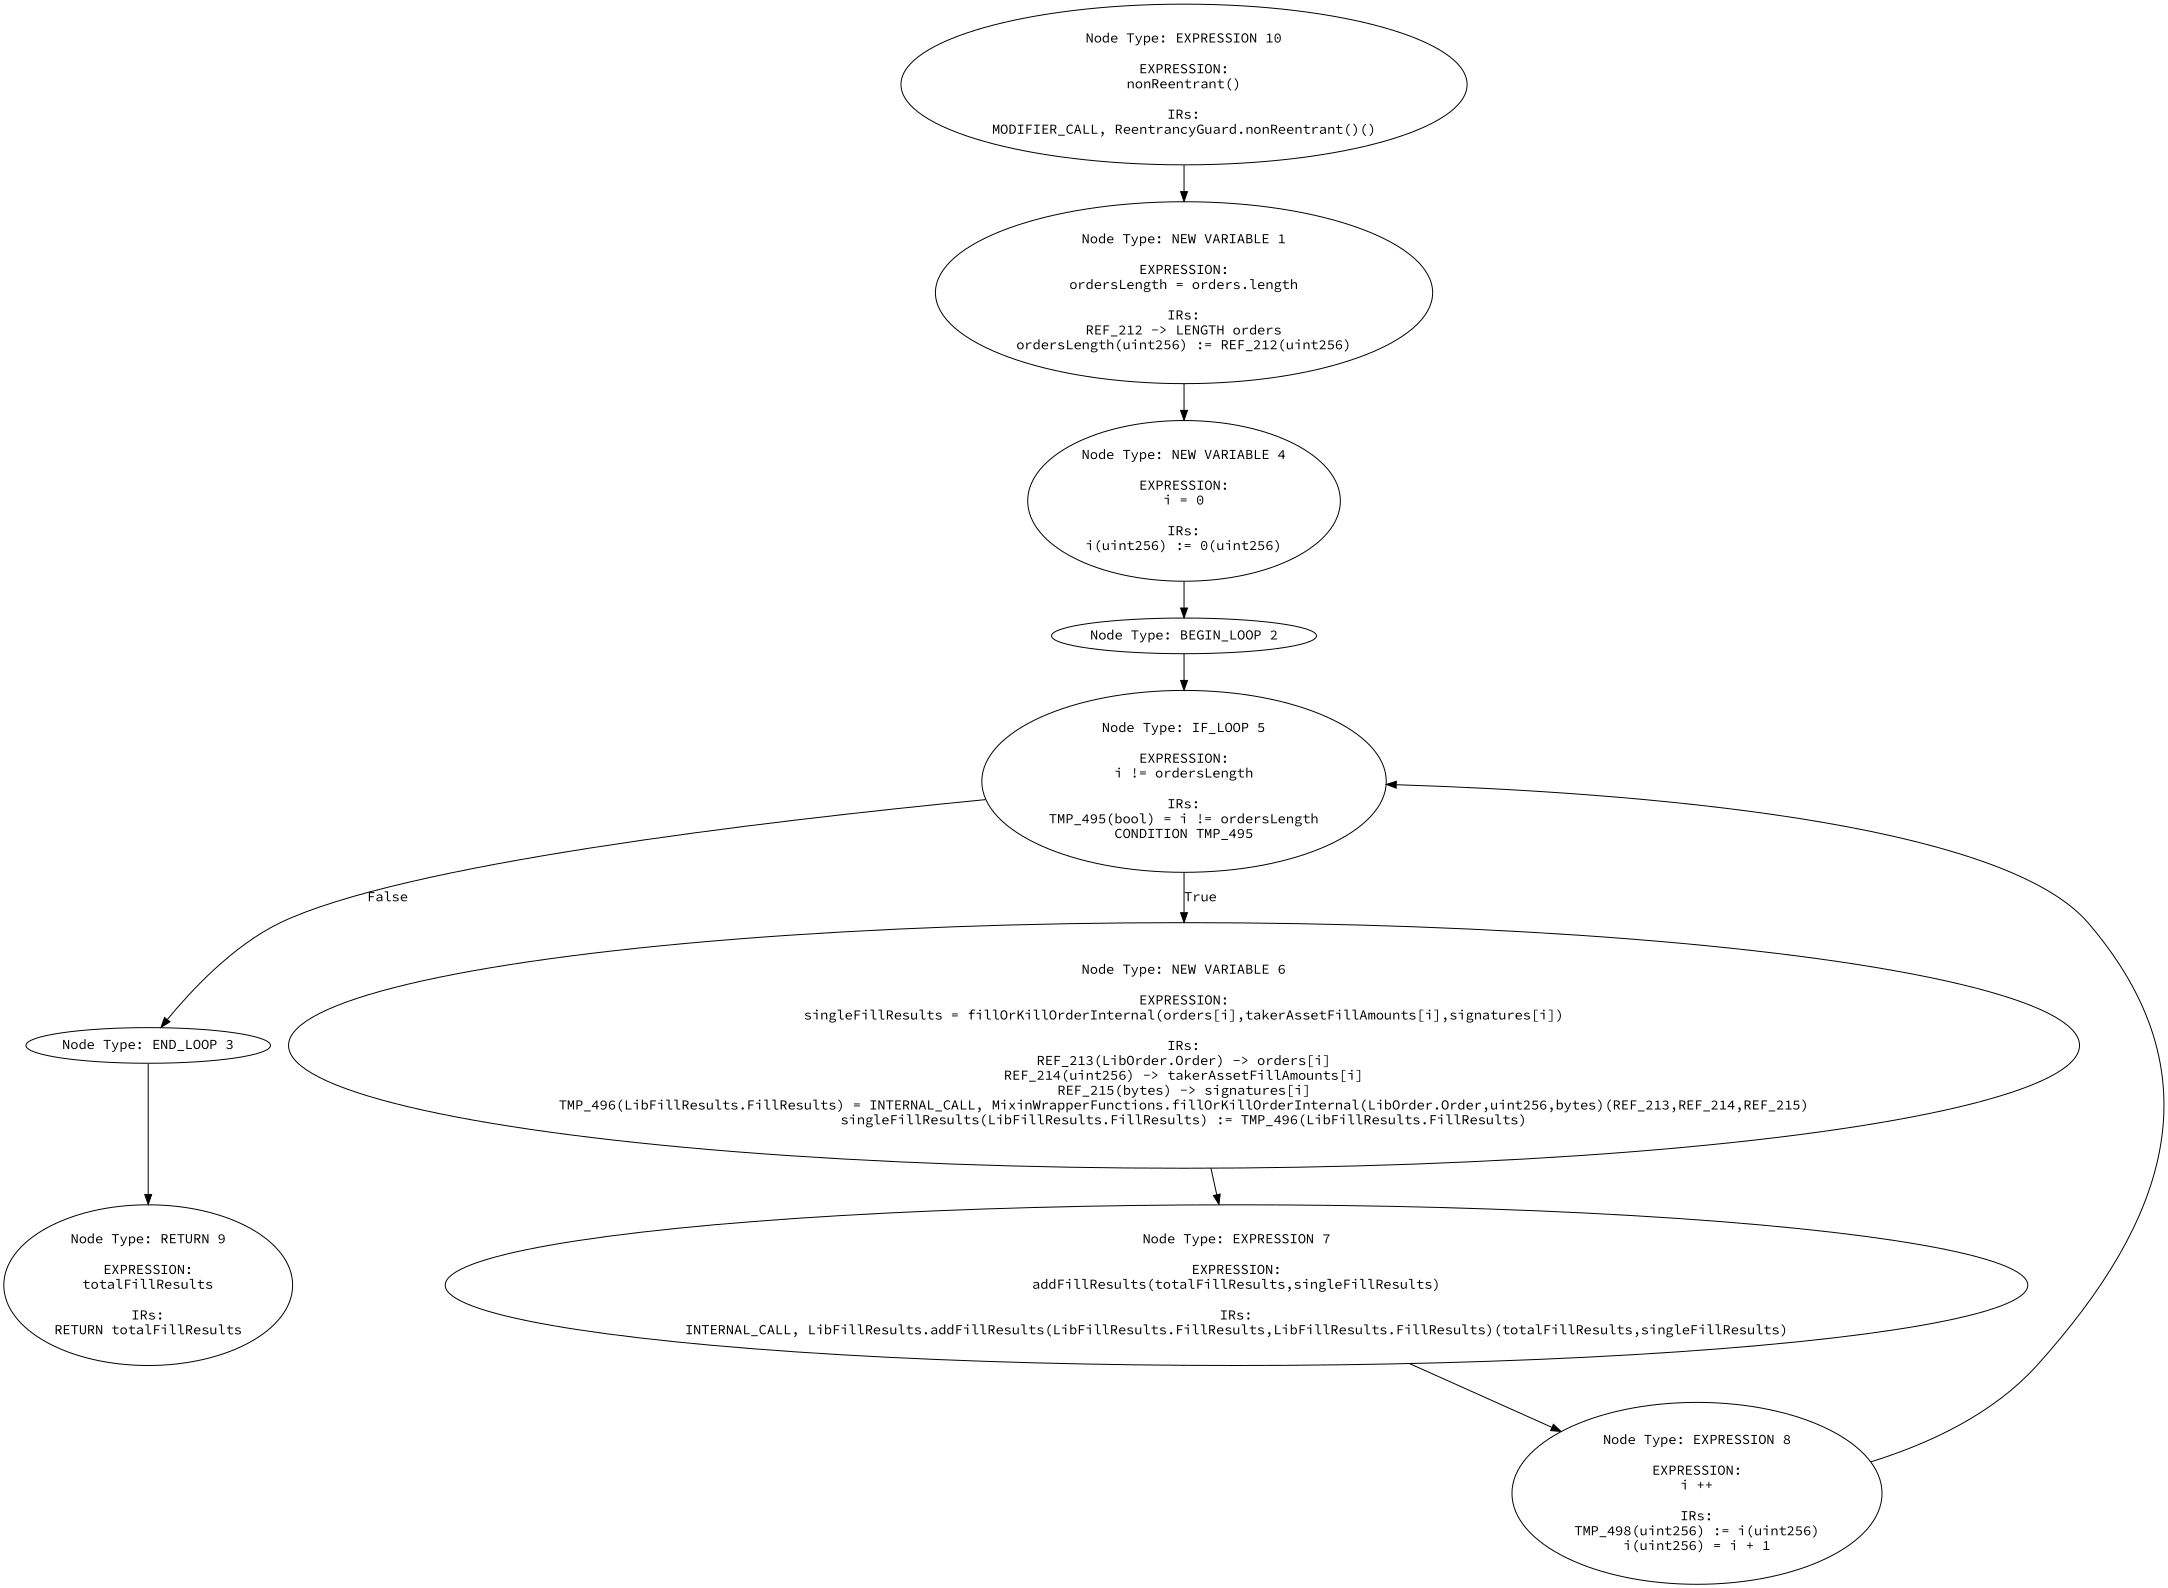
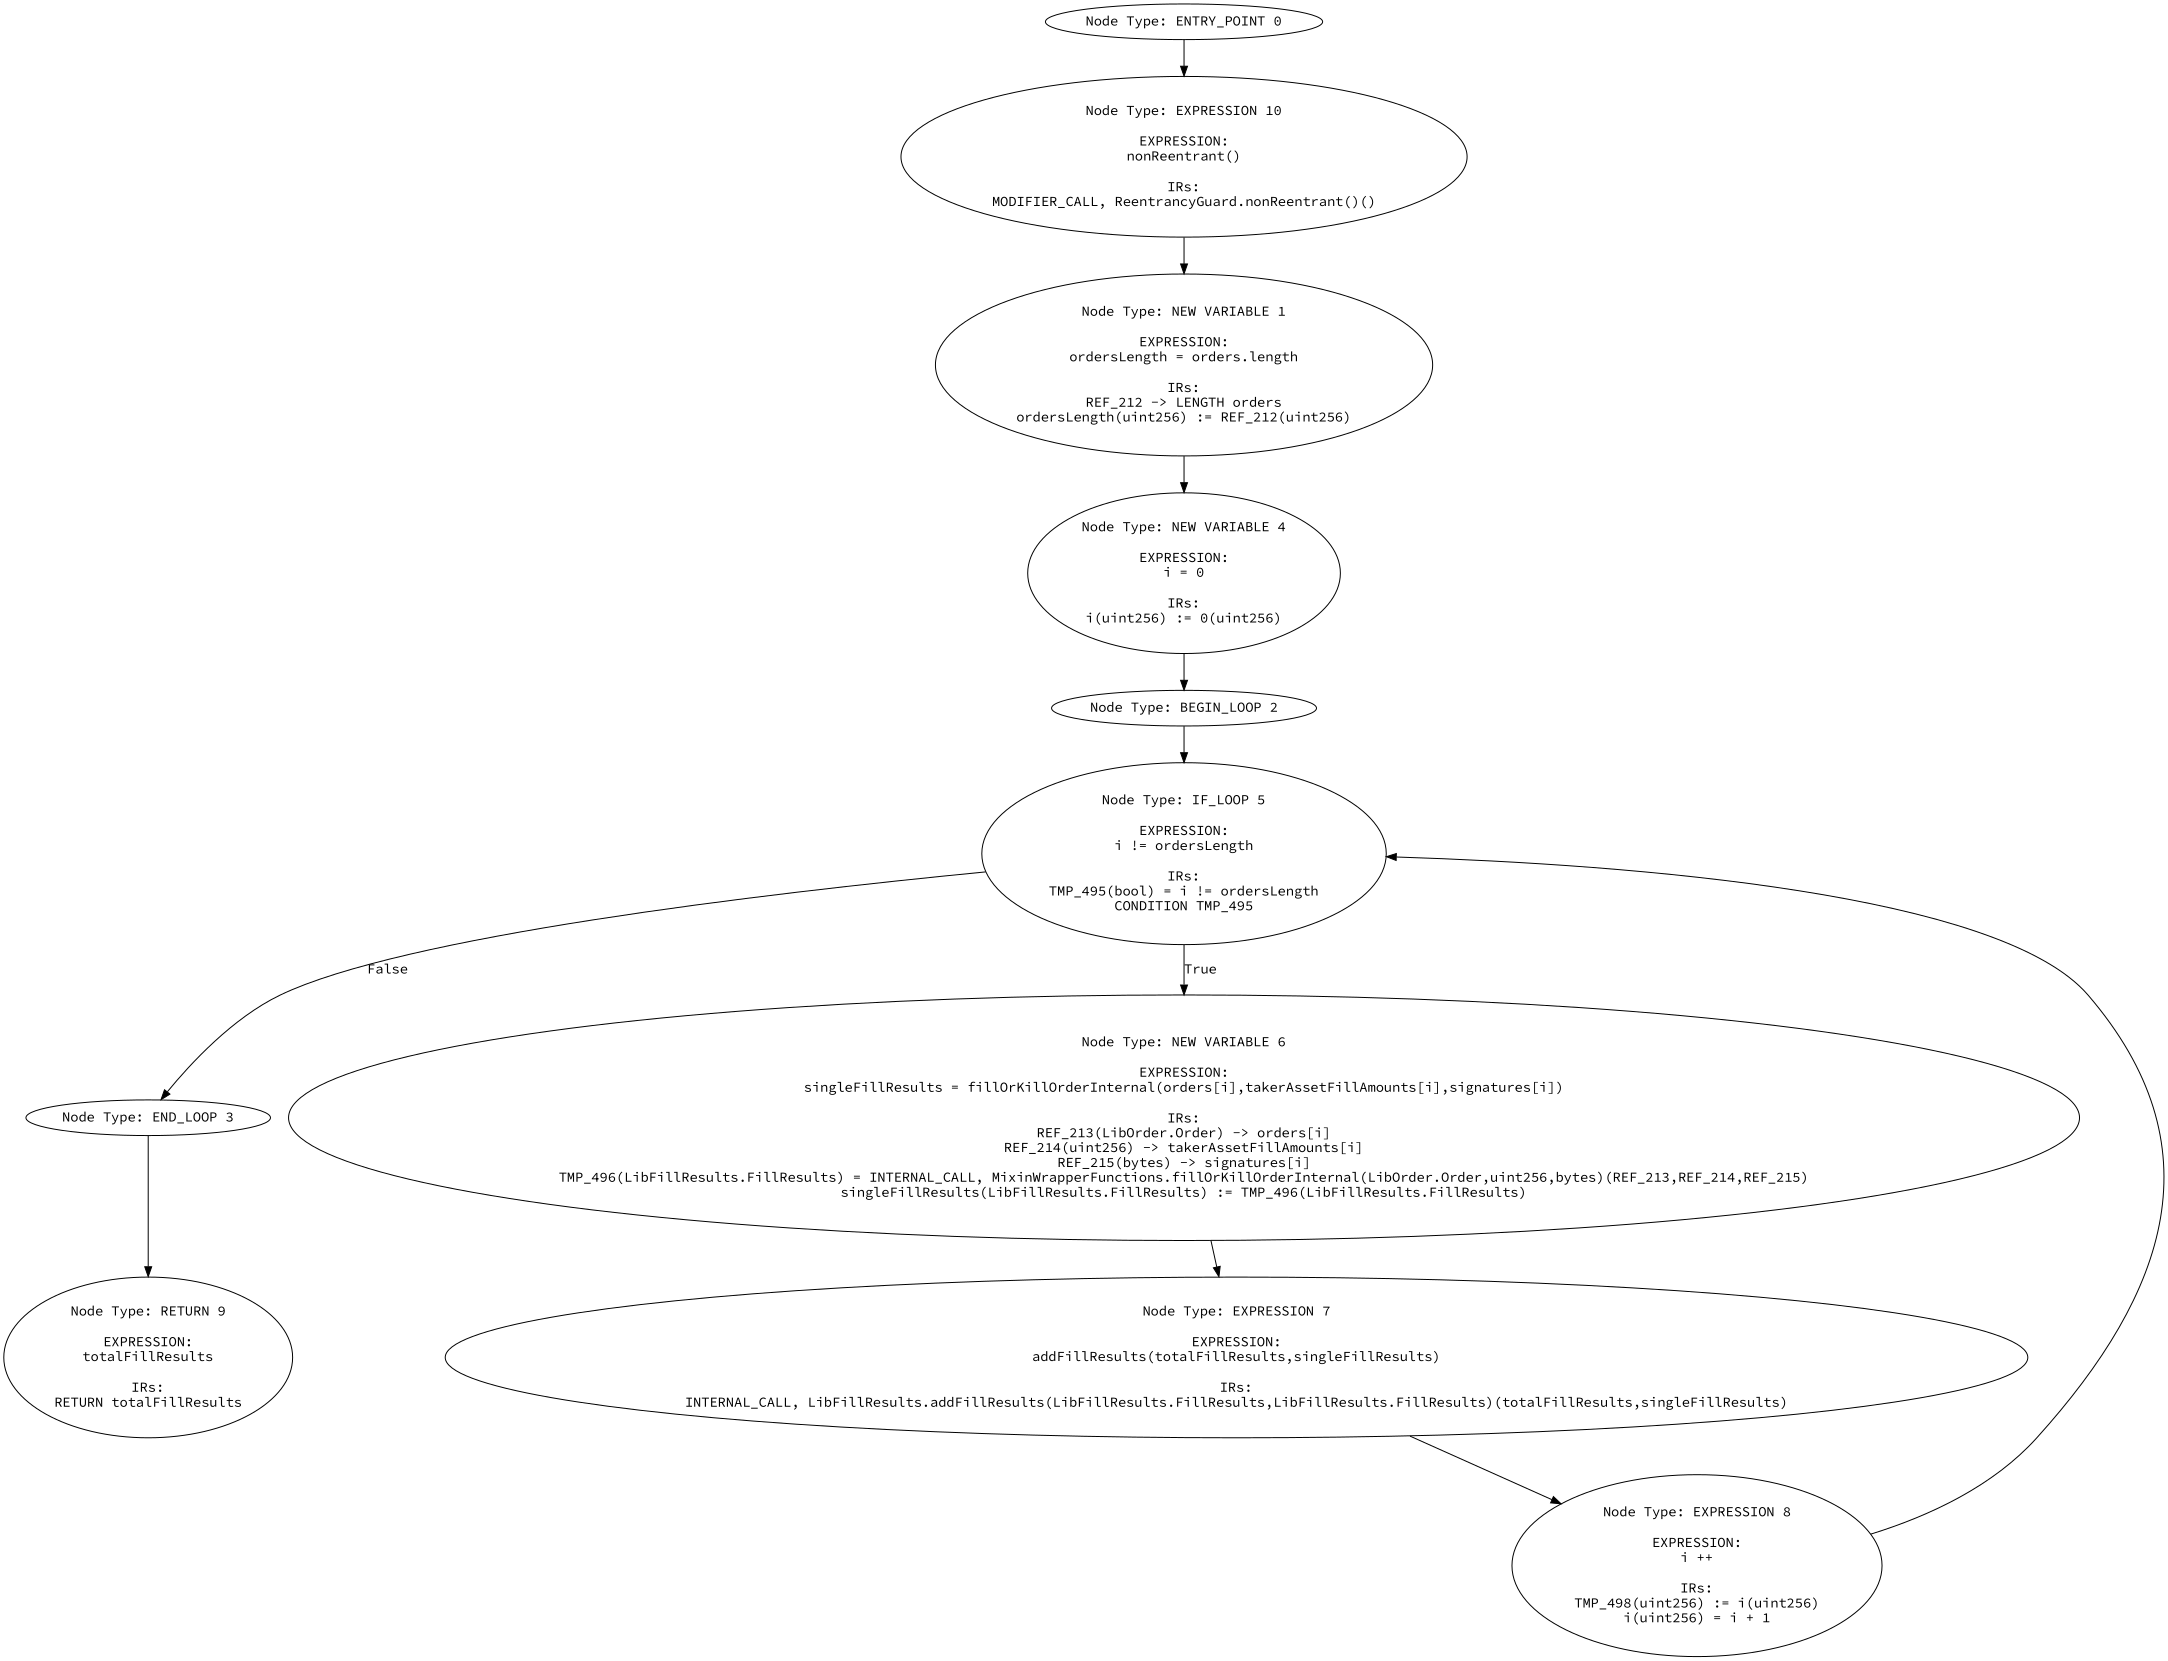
node "Node Type: ENTRY_POINT 0": added
